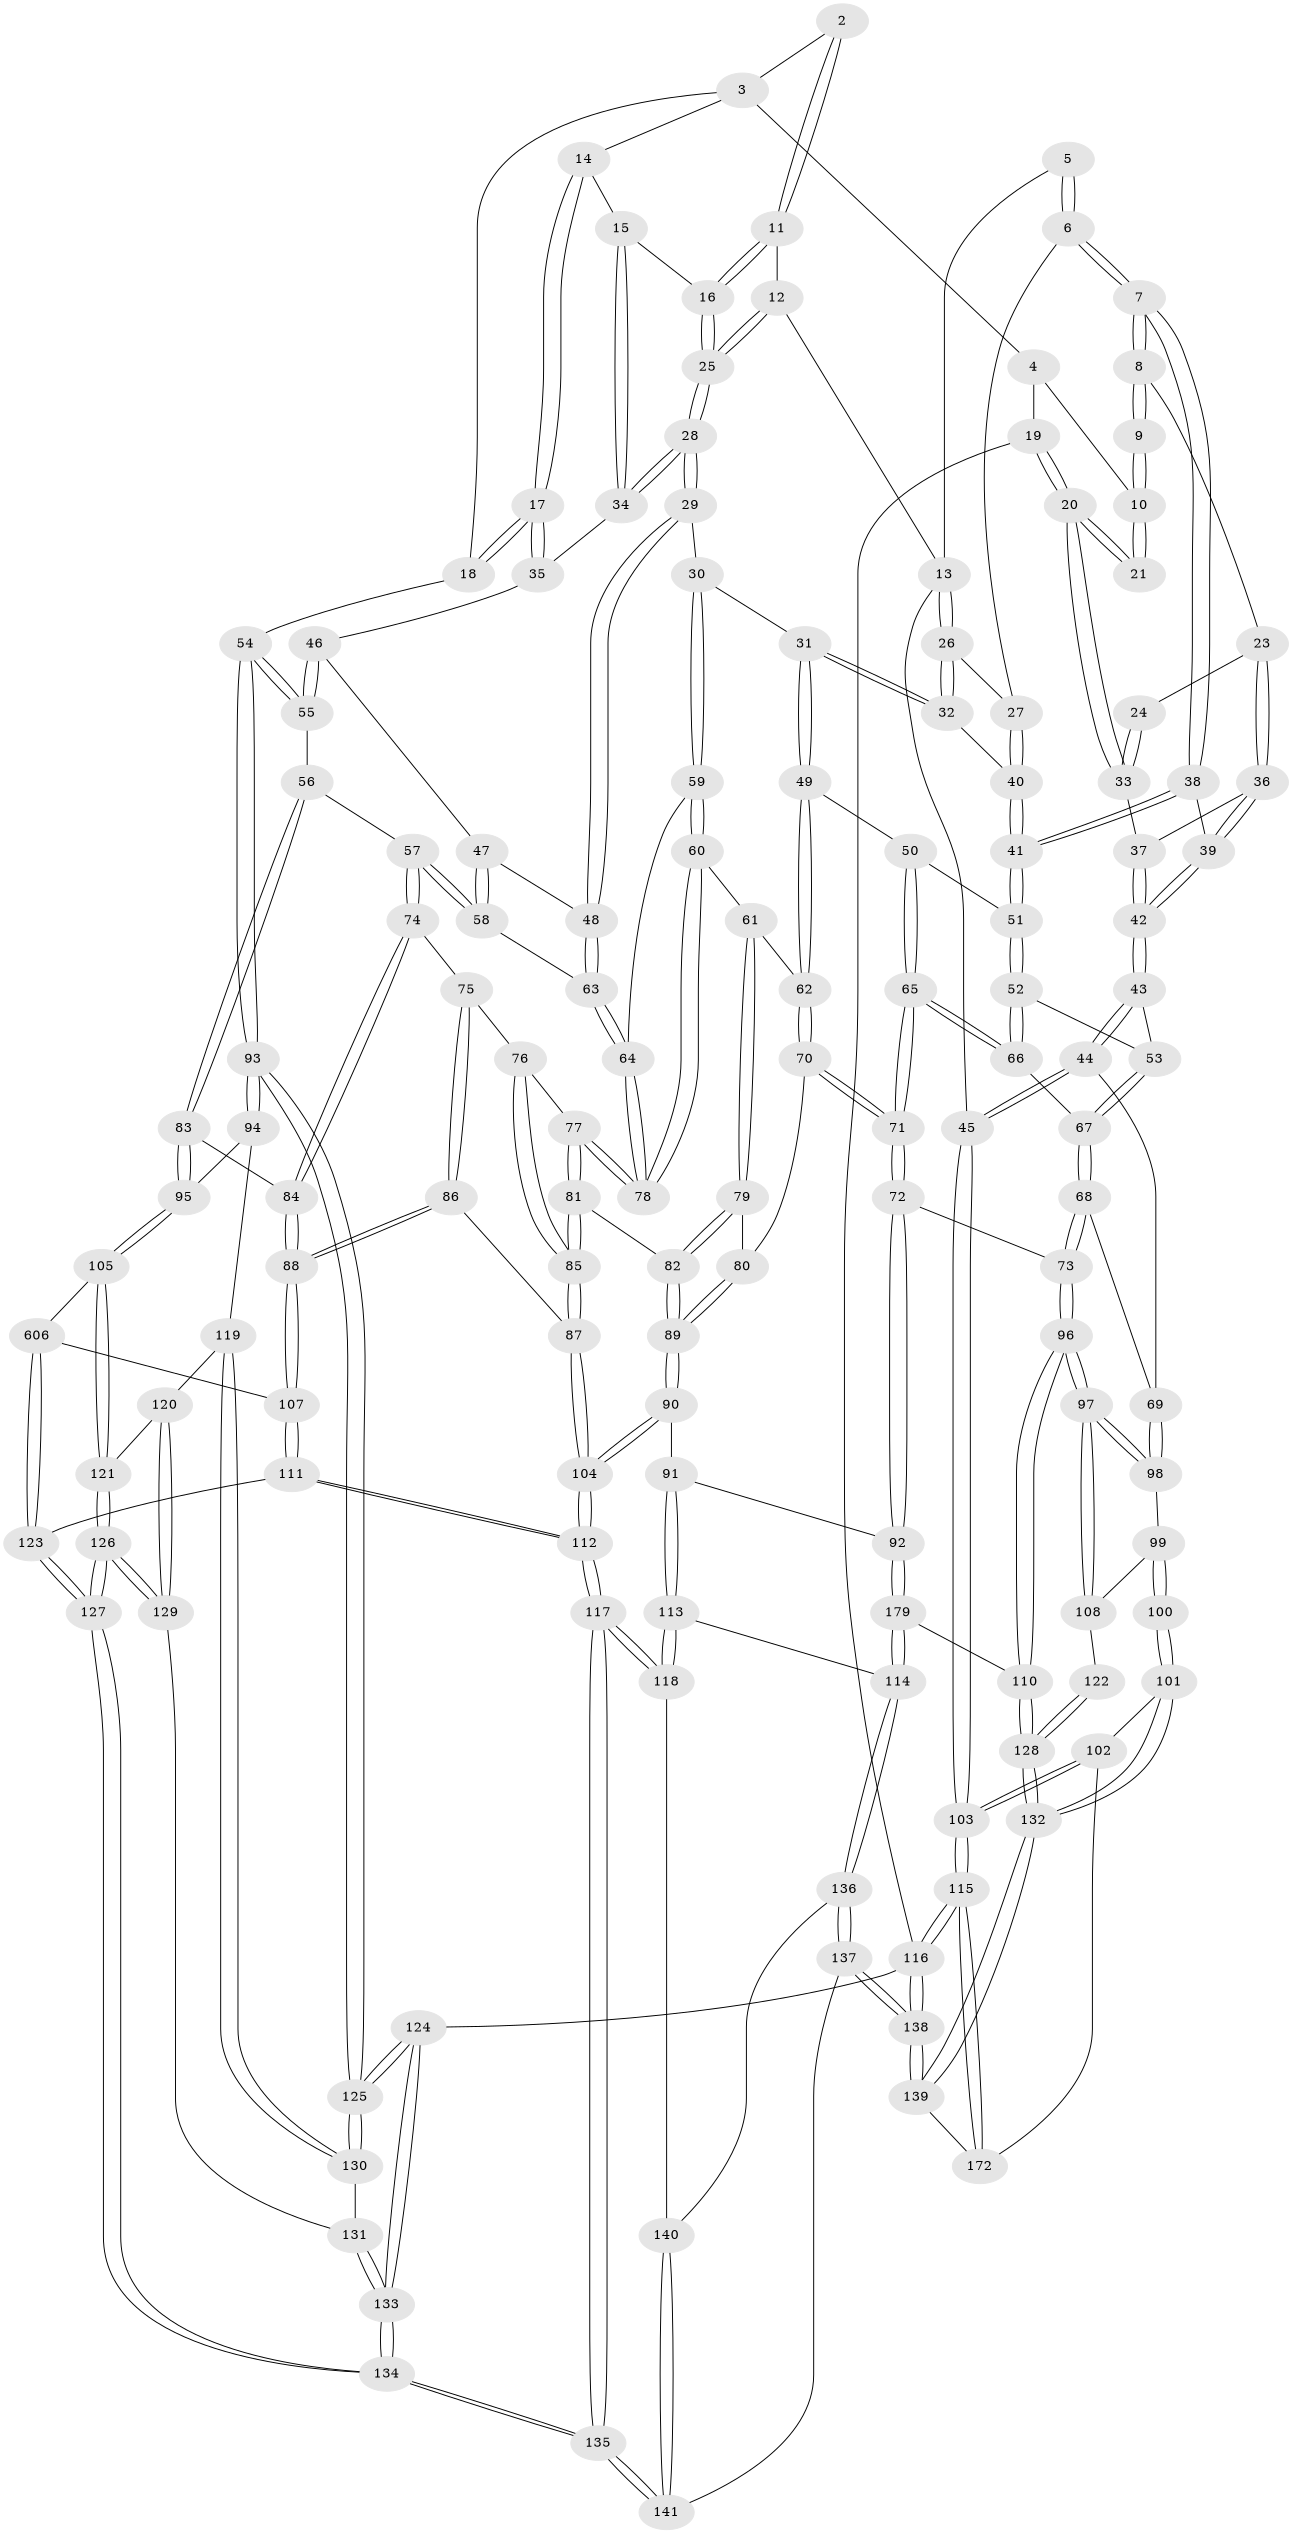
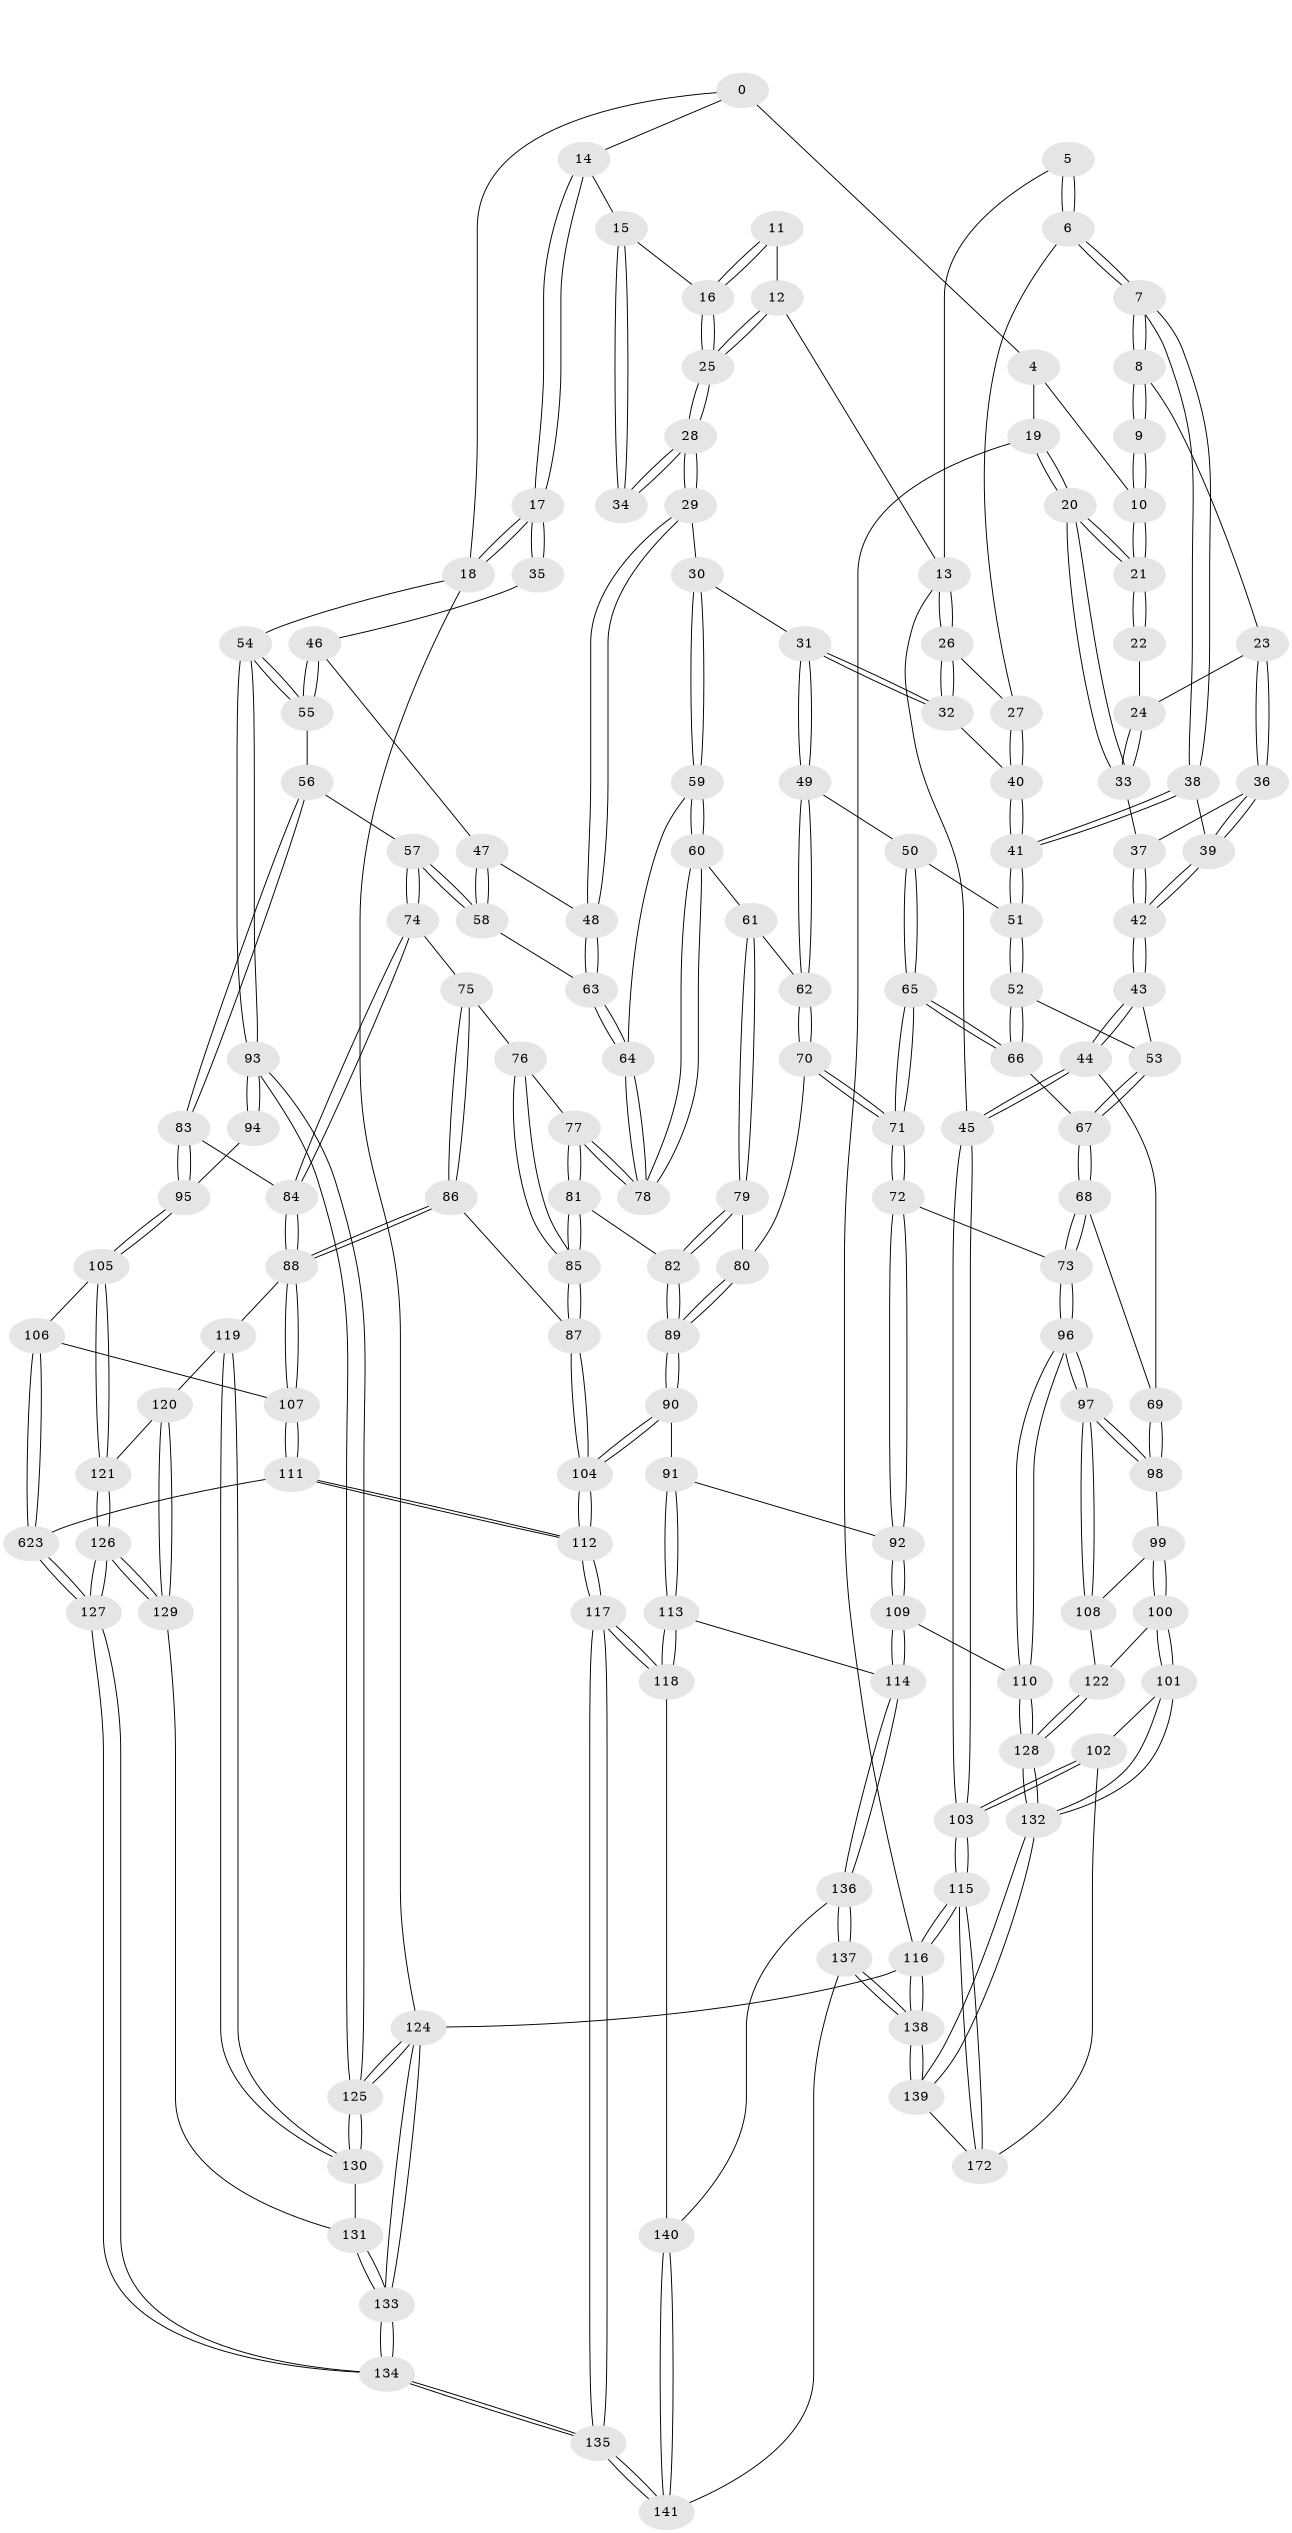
node "2": removed
node "3": label "3" -> "0"
edge "34" -- "35": removed
node "22": added
edge "94" -- "119": now "88" -- "119"
edge "18" -- "124": added
node "606": label "606" -> "106"
node "123": label "123" -> "623"
node "179": label "179" -> "109"
edge "100" -- "122": added
